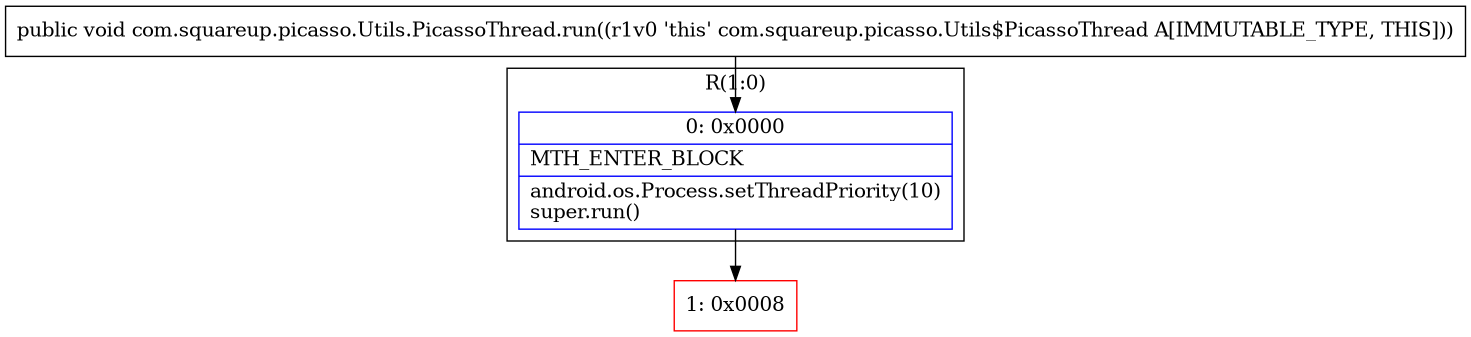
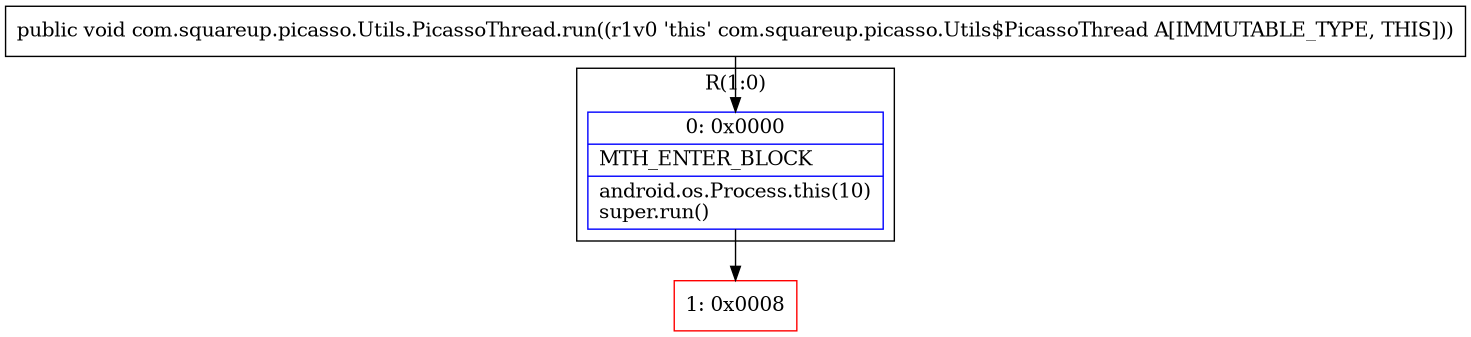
node "0: 0x0000": text "android.os.Process.setThreadPriority(10)" -> "android.os.Process.this(10)"
